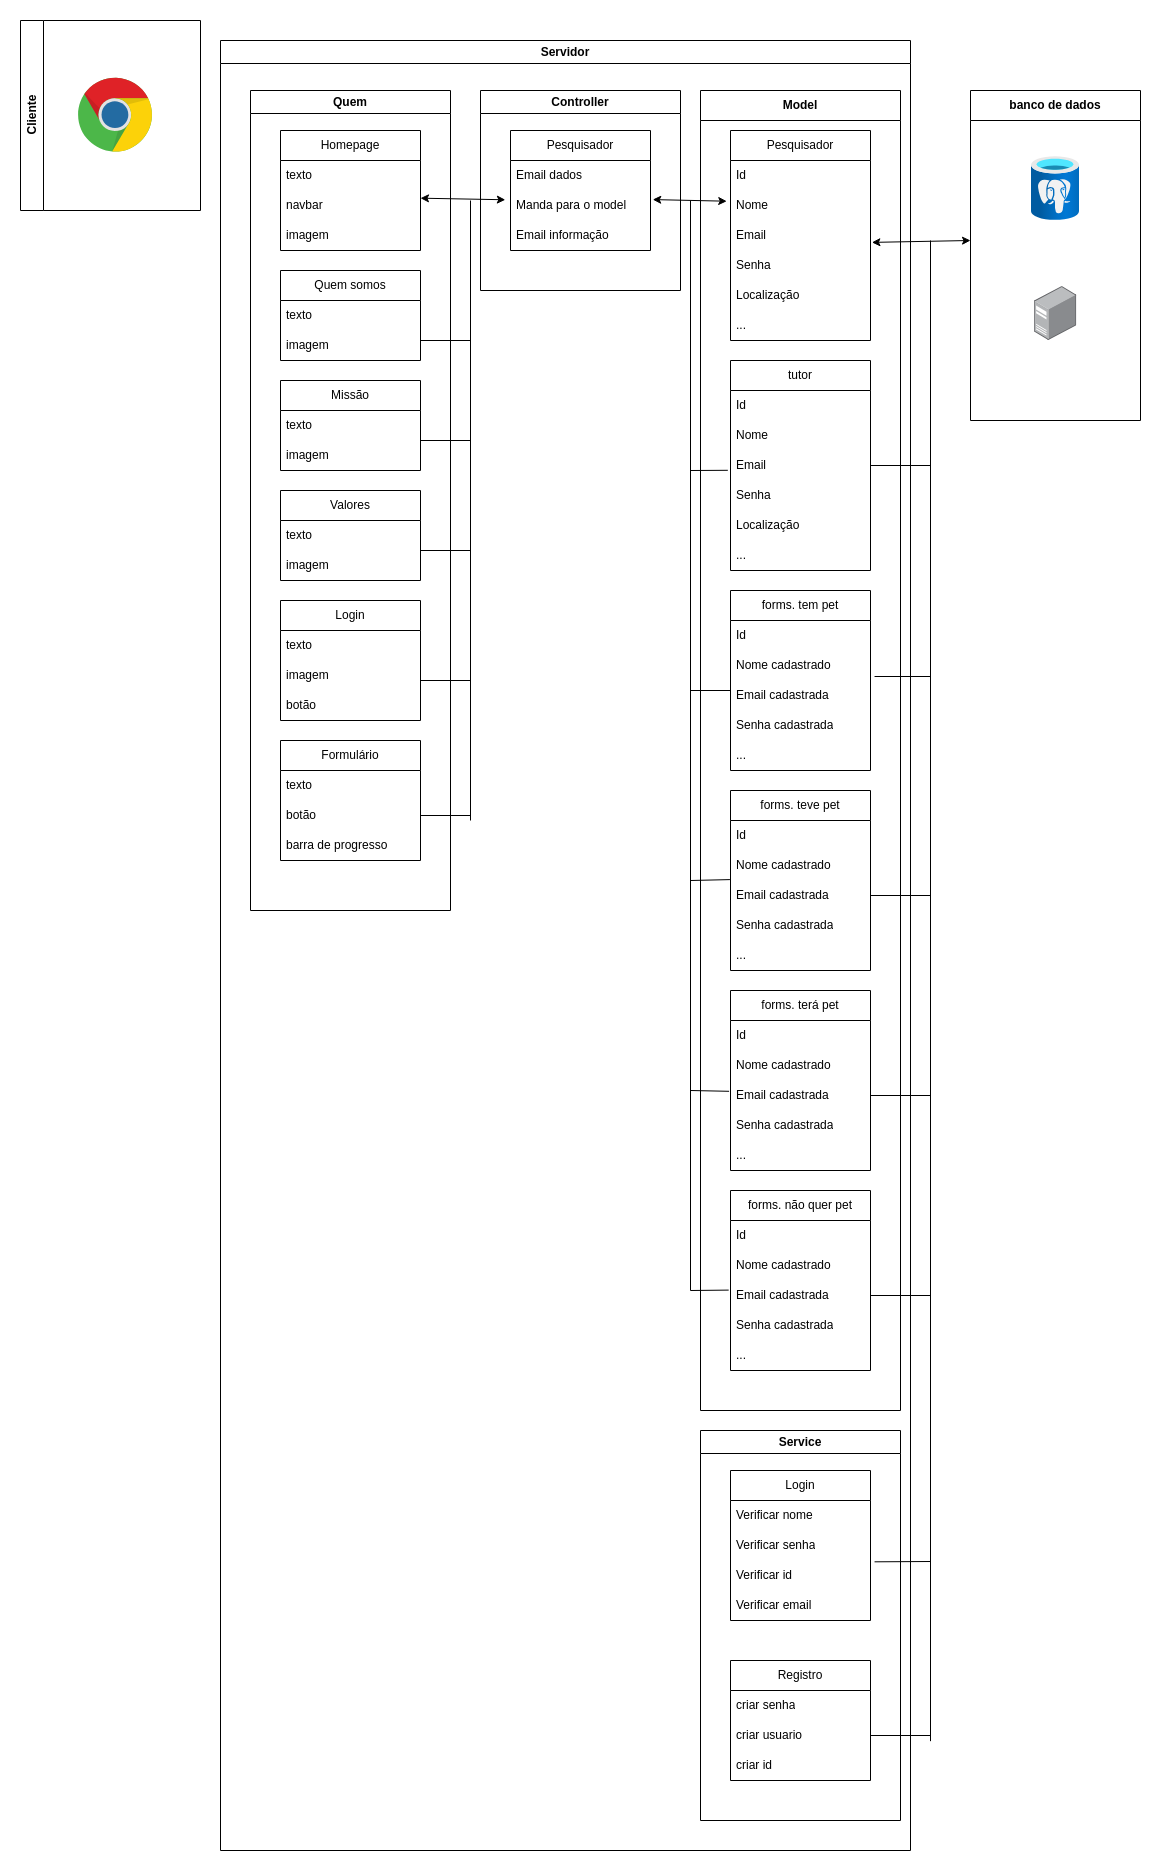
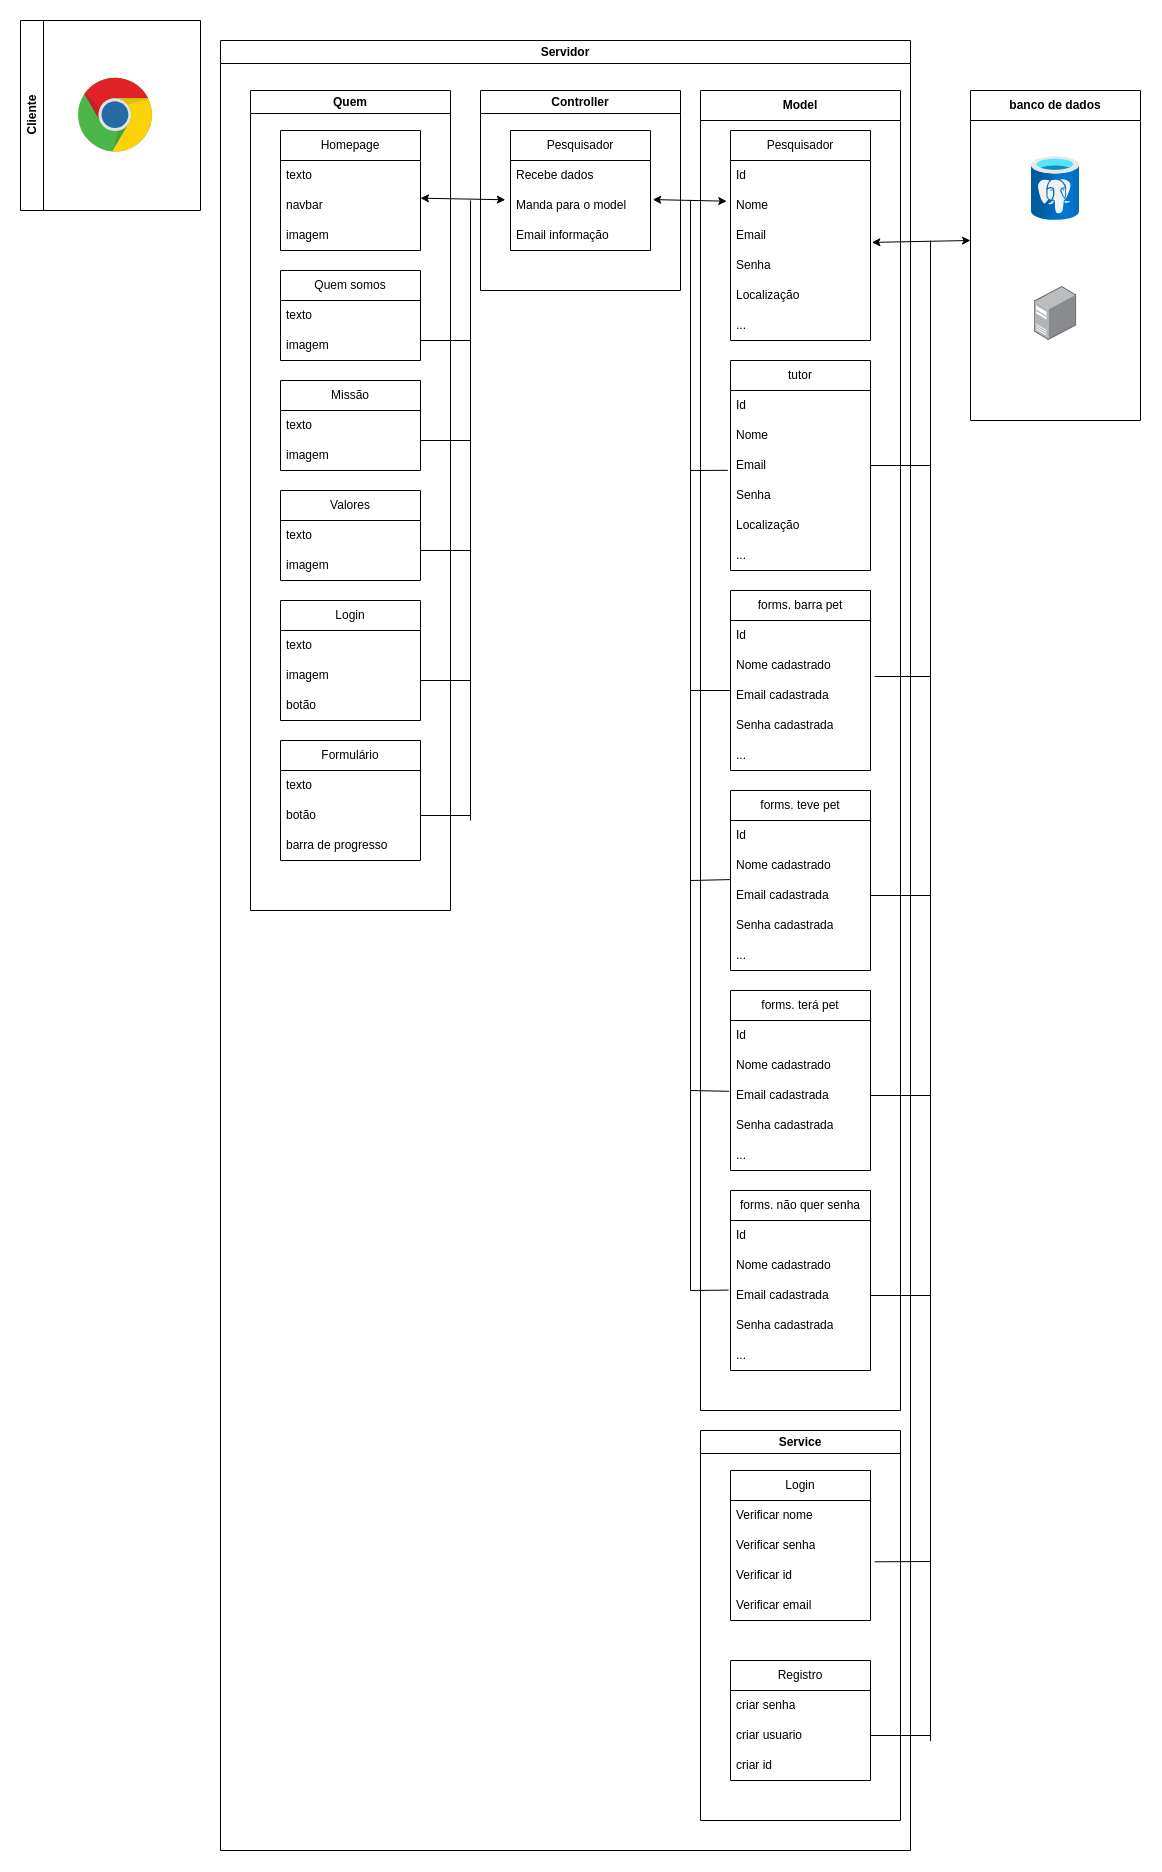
node "Email dados": label "Email dados" -> "Recebe dados"
node "forms. tem pet": label "forms. tem pet" -> "forms. barra pet"
node "forms. não quer pet": label "forms. não quer pet" -> "forms. não quer senha"
